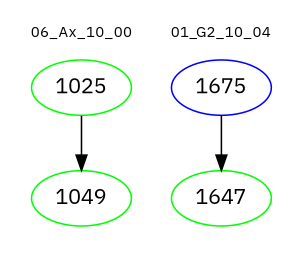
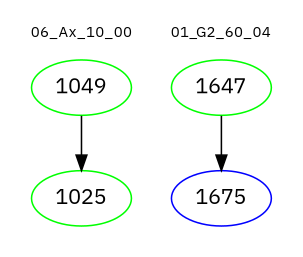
cluster "01_G2_10_04": label "01_G2_10_04" -> "01_G2_60_04"
edge "1025" -> "1049": reversed
edge "1675" -> "1647": reversed
